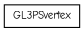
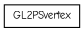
node "GL3PSvertex": label "GL3PSvertex" -> "GL2PSvertex"
